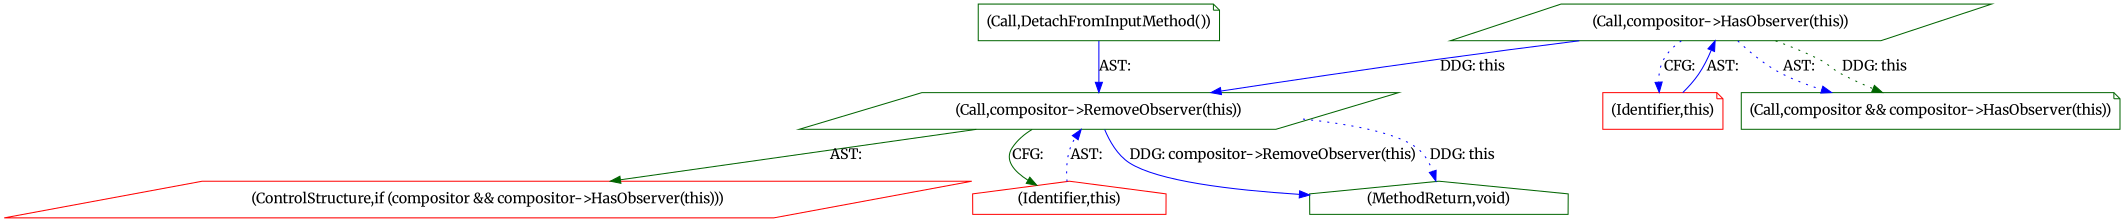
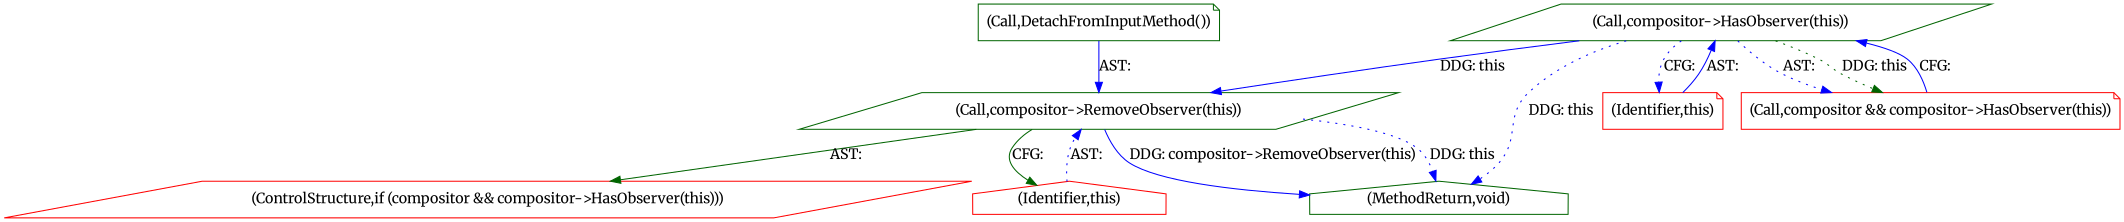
edge "(Call,compositor && compositor->HasObserver(this))" -> "(Call,compositor->HasObserver(this))": added, label "CFG:"
edge "(Call,compositor->HasObserver(this))" -> "(MethodReturn,void)": added, label "DDG: this"
node "(Call,compositor && compositor->HasObserver(this))": color darkgreen -> red
